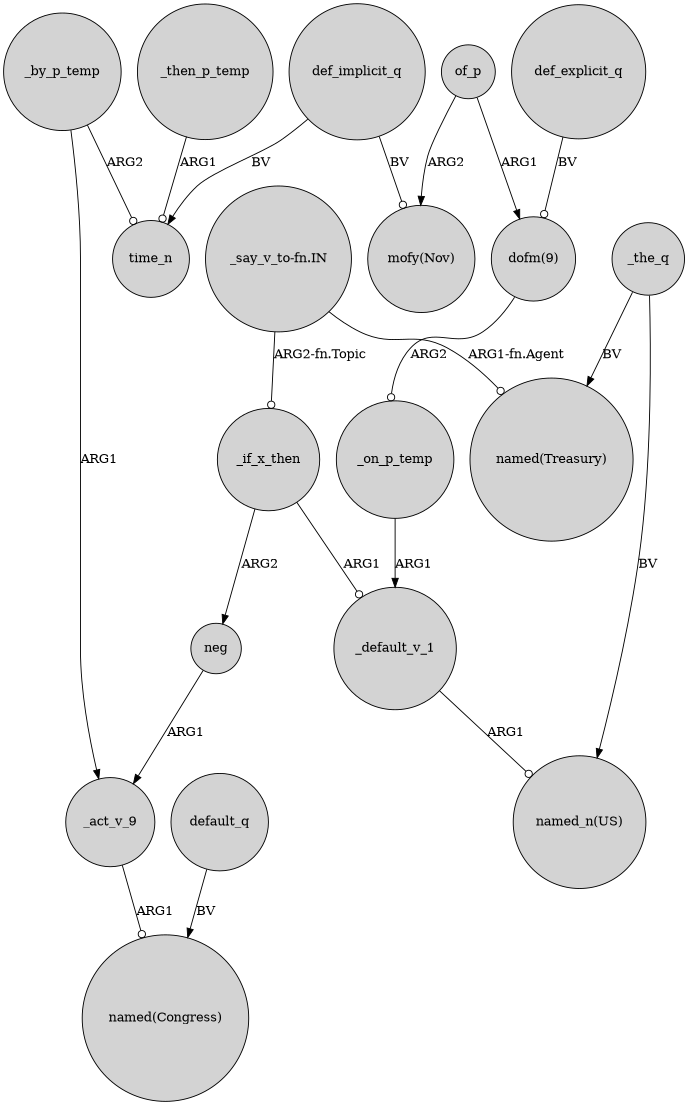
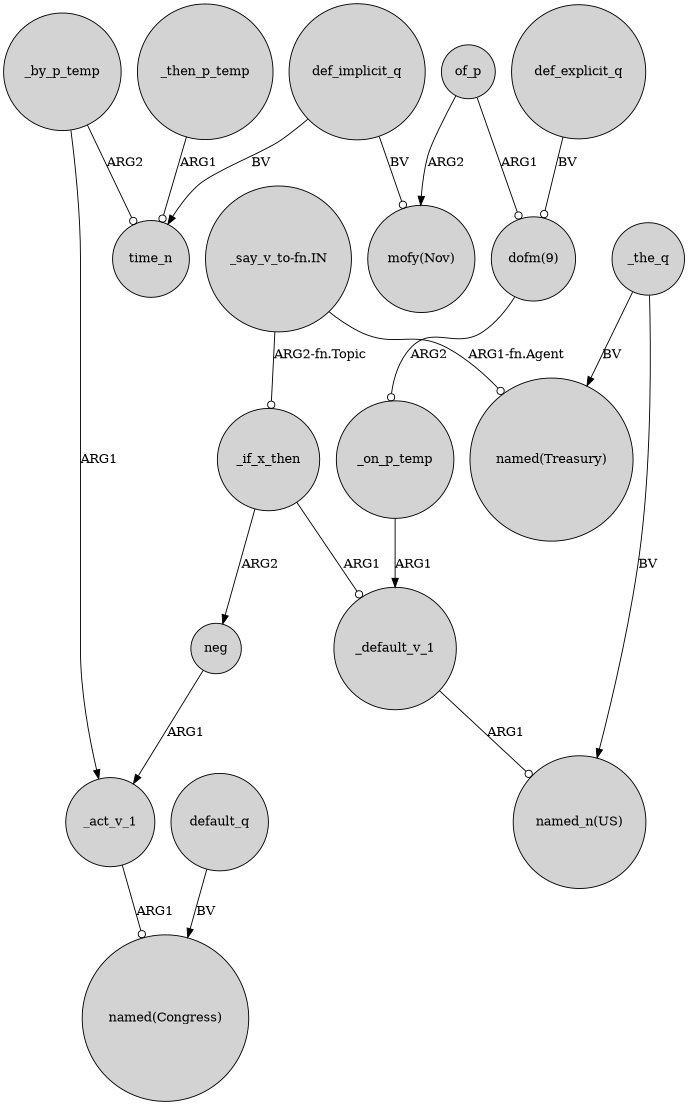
edge "of_p" -> "dofm(9)": arrowhead normal -> odot
node "_act_v_9": label "_act_v_9" -> "_act_v_1"
